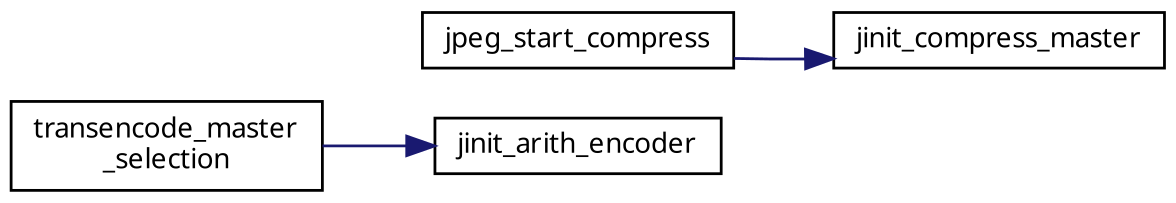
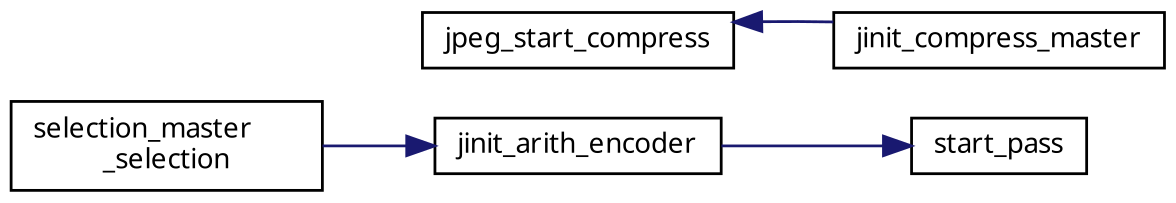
edge "jpeg_start_compress" -> "jinit_compress_master": reversed
node "transencode_master _selection": label "transencode_master _selection" -> "selection_master _selection"
node "start_pass": added
